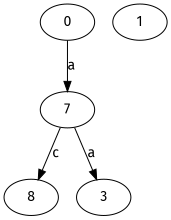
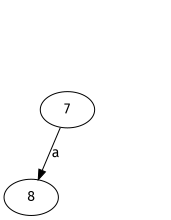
node "0": removed
node "1": removed
edge "7" -> "8": label "c" -> "a"
node "3": removed
